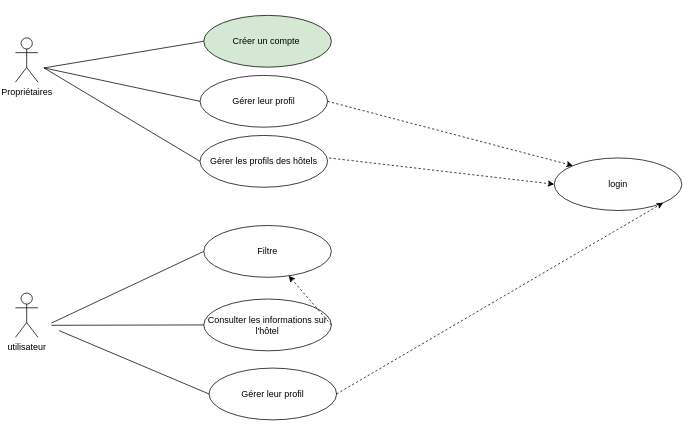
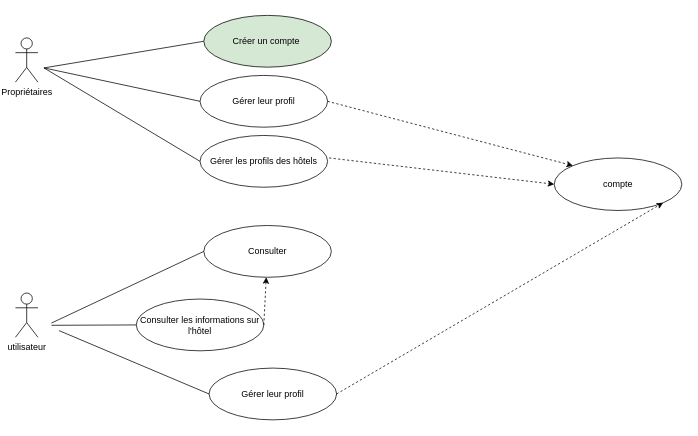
node "login": label "login" -> "compte"
node "Filtre": label "Filtre" -> "Consulter"
node "Consulter les informations sur l'hôtel": moved (267, 325) -> (200, 325)
